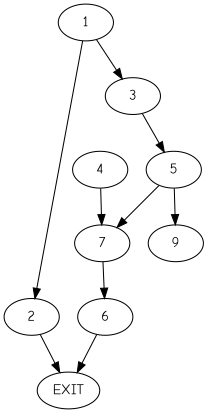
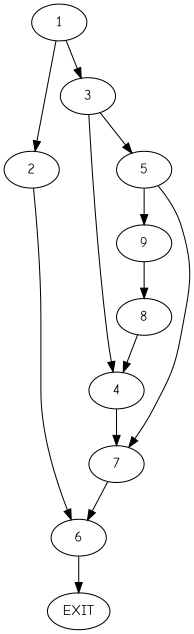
edge "3" -> "4": added
node "8": added
edge "2" -> "EXIT": now "2" -> "6"
